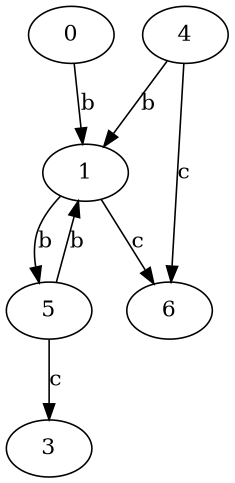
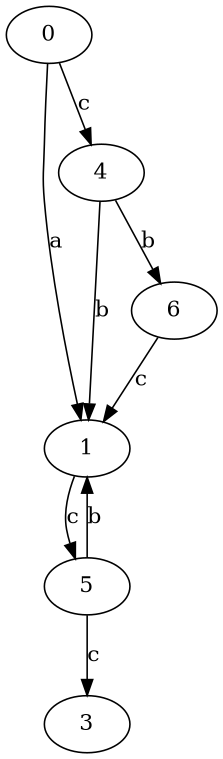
edge "0" -> "4": added, label "c"
edge "0" -> "1": label "b" -> "a"
edge "4" -> "6": label "c" -> "b"
edge "1" -> "6": reversed
edge "1" -> "5": label "b" -> "c"
